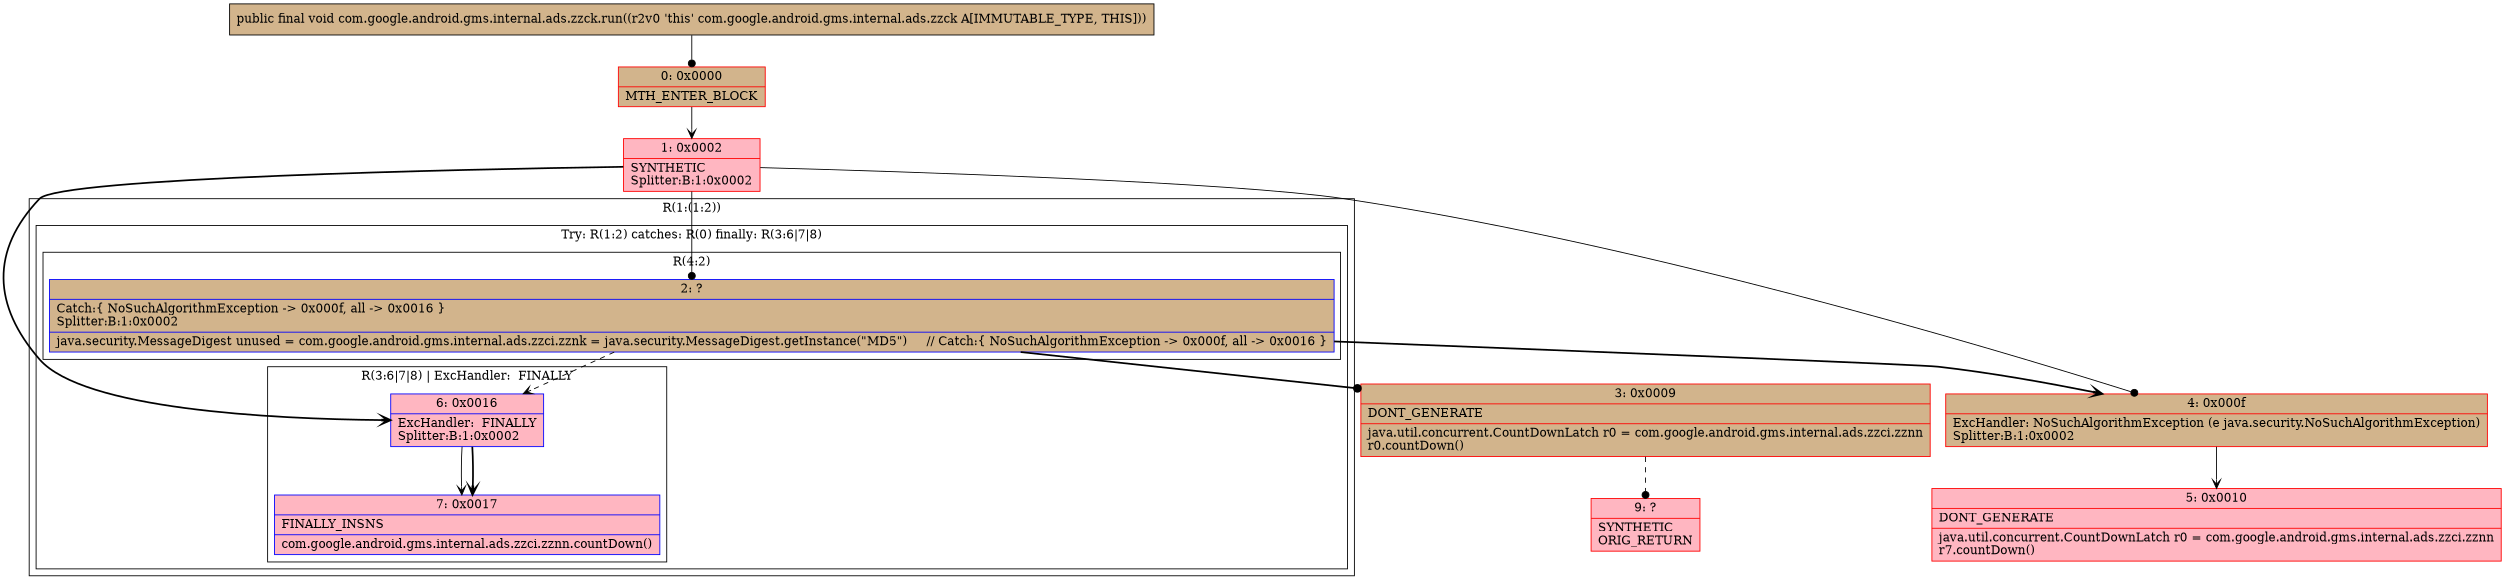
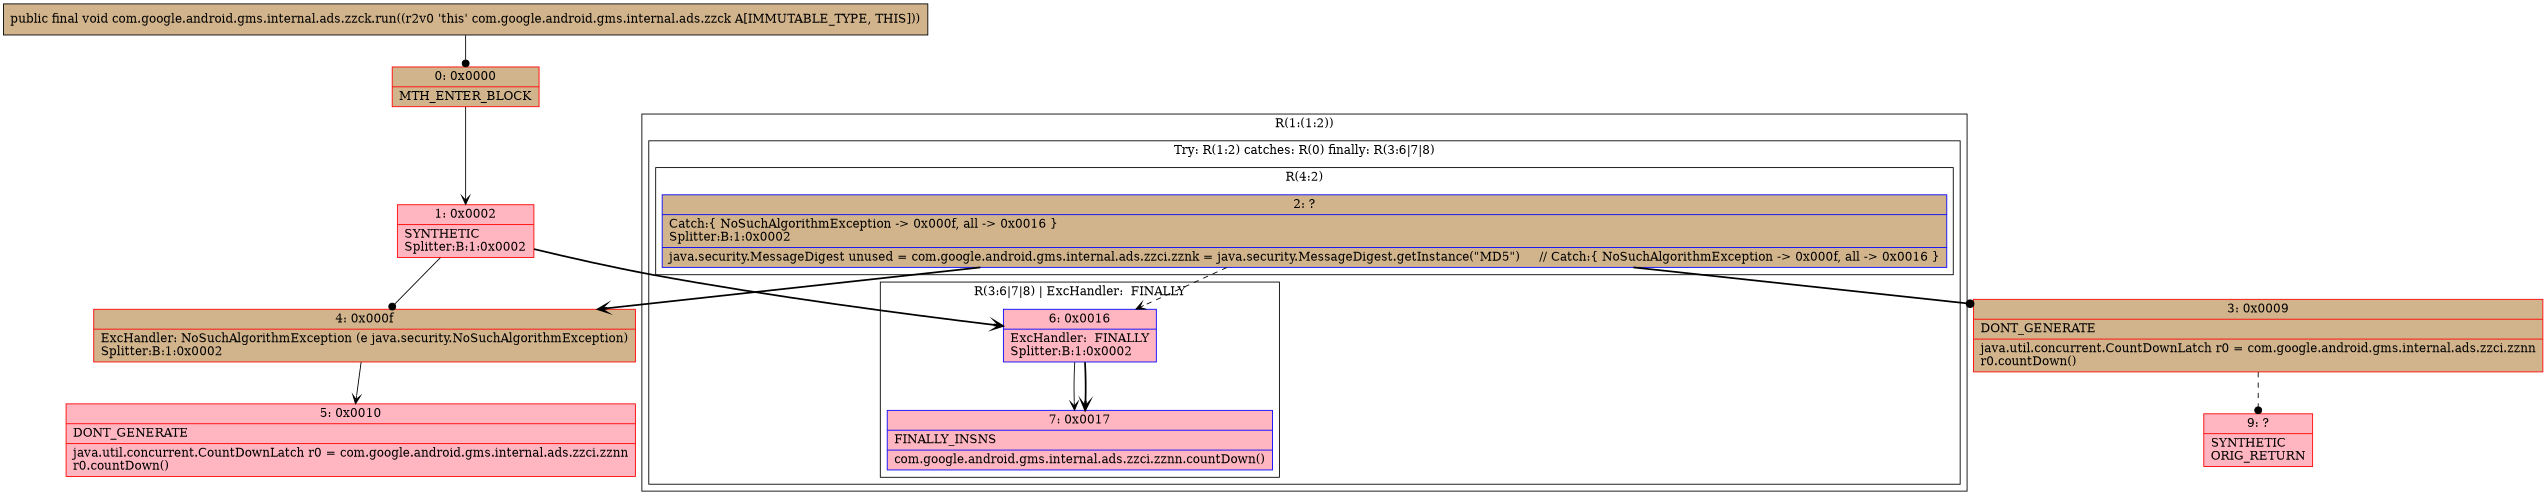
edge "1: 0x0002" -> "2: ?": removed
node "5: 0x0010": text "r7.countDown()" -> "r0.countDown()"
